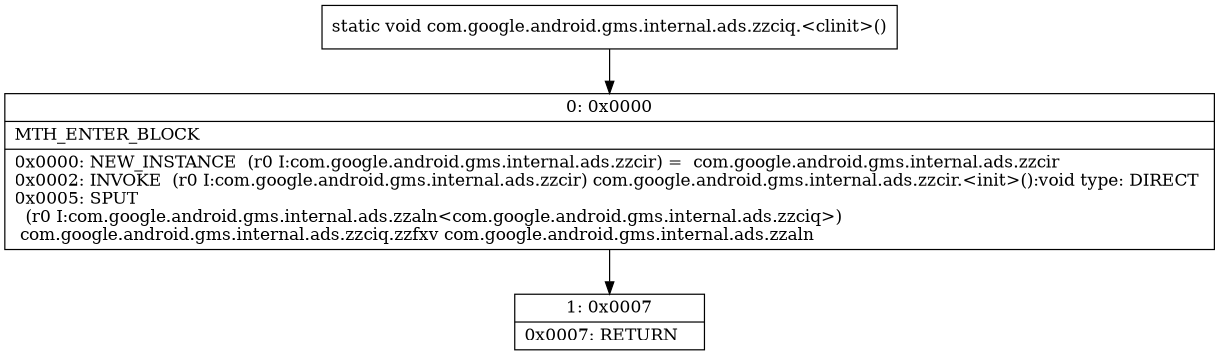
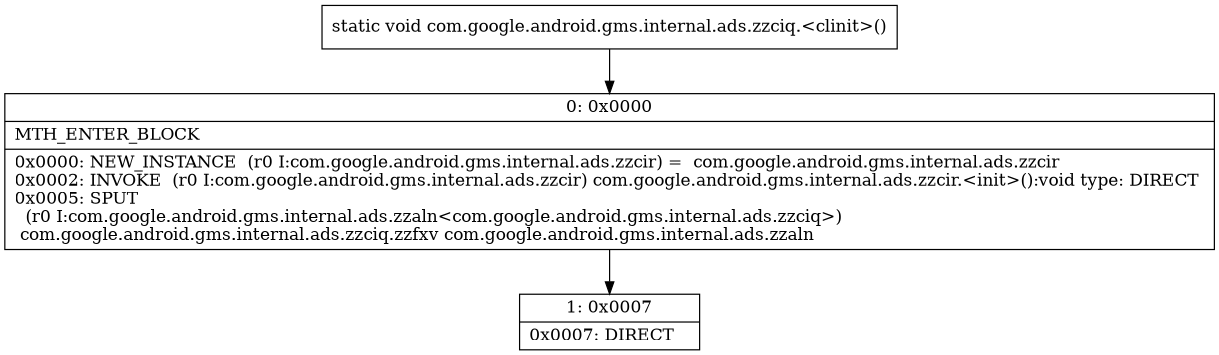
node "1: 0x0007": text "0x0007: RETURN" -> "0x0007: DIRECT"
